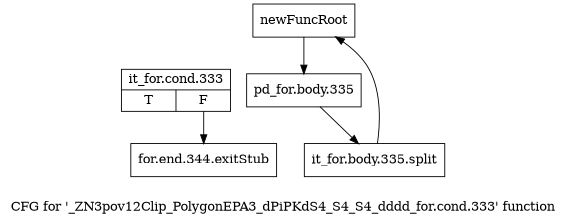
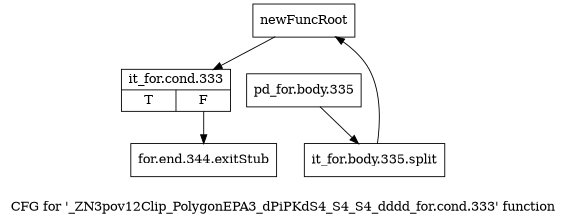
edge "newFuncRoot" -> "pd_for.body.335": now "newFuncRoot" -> "it_for.cond.333"
